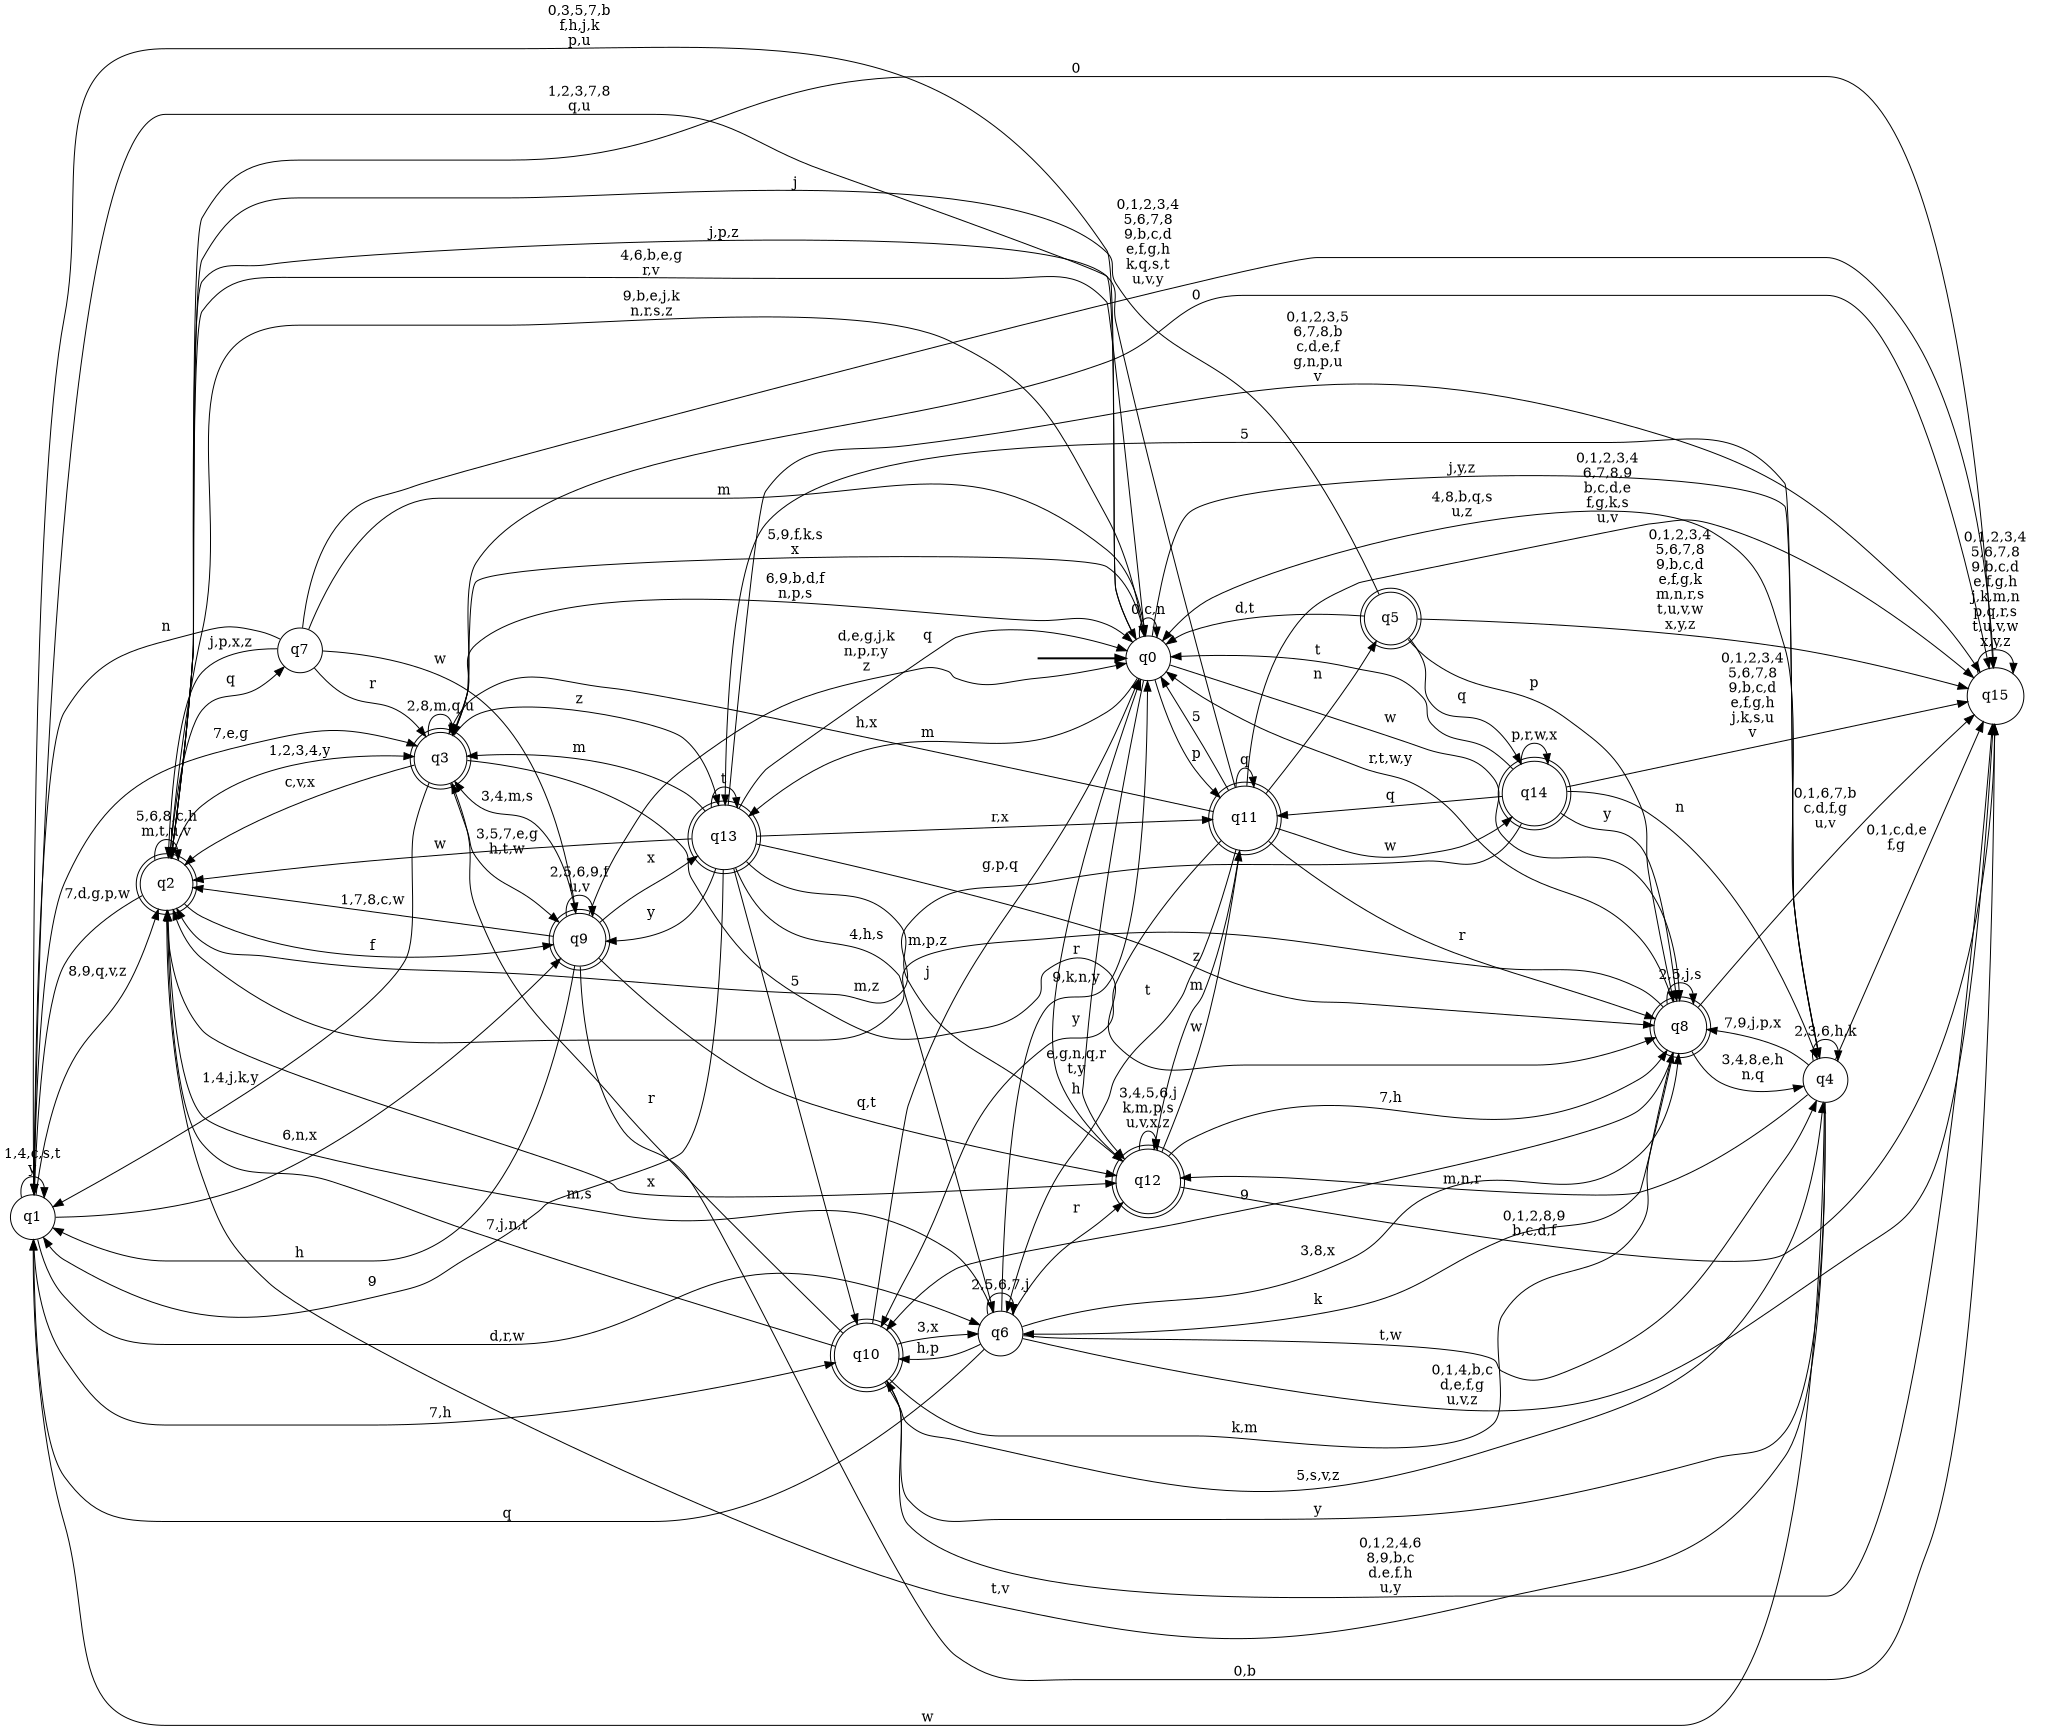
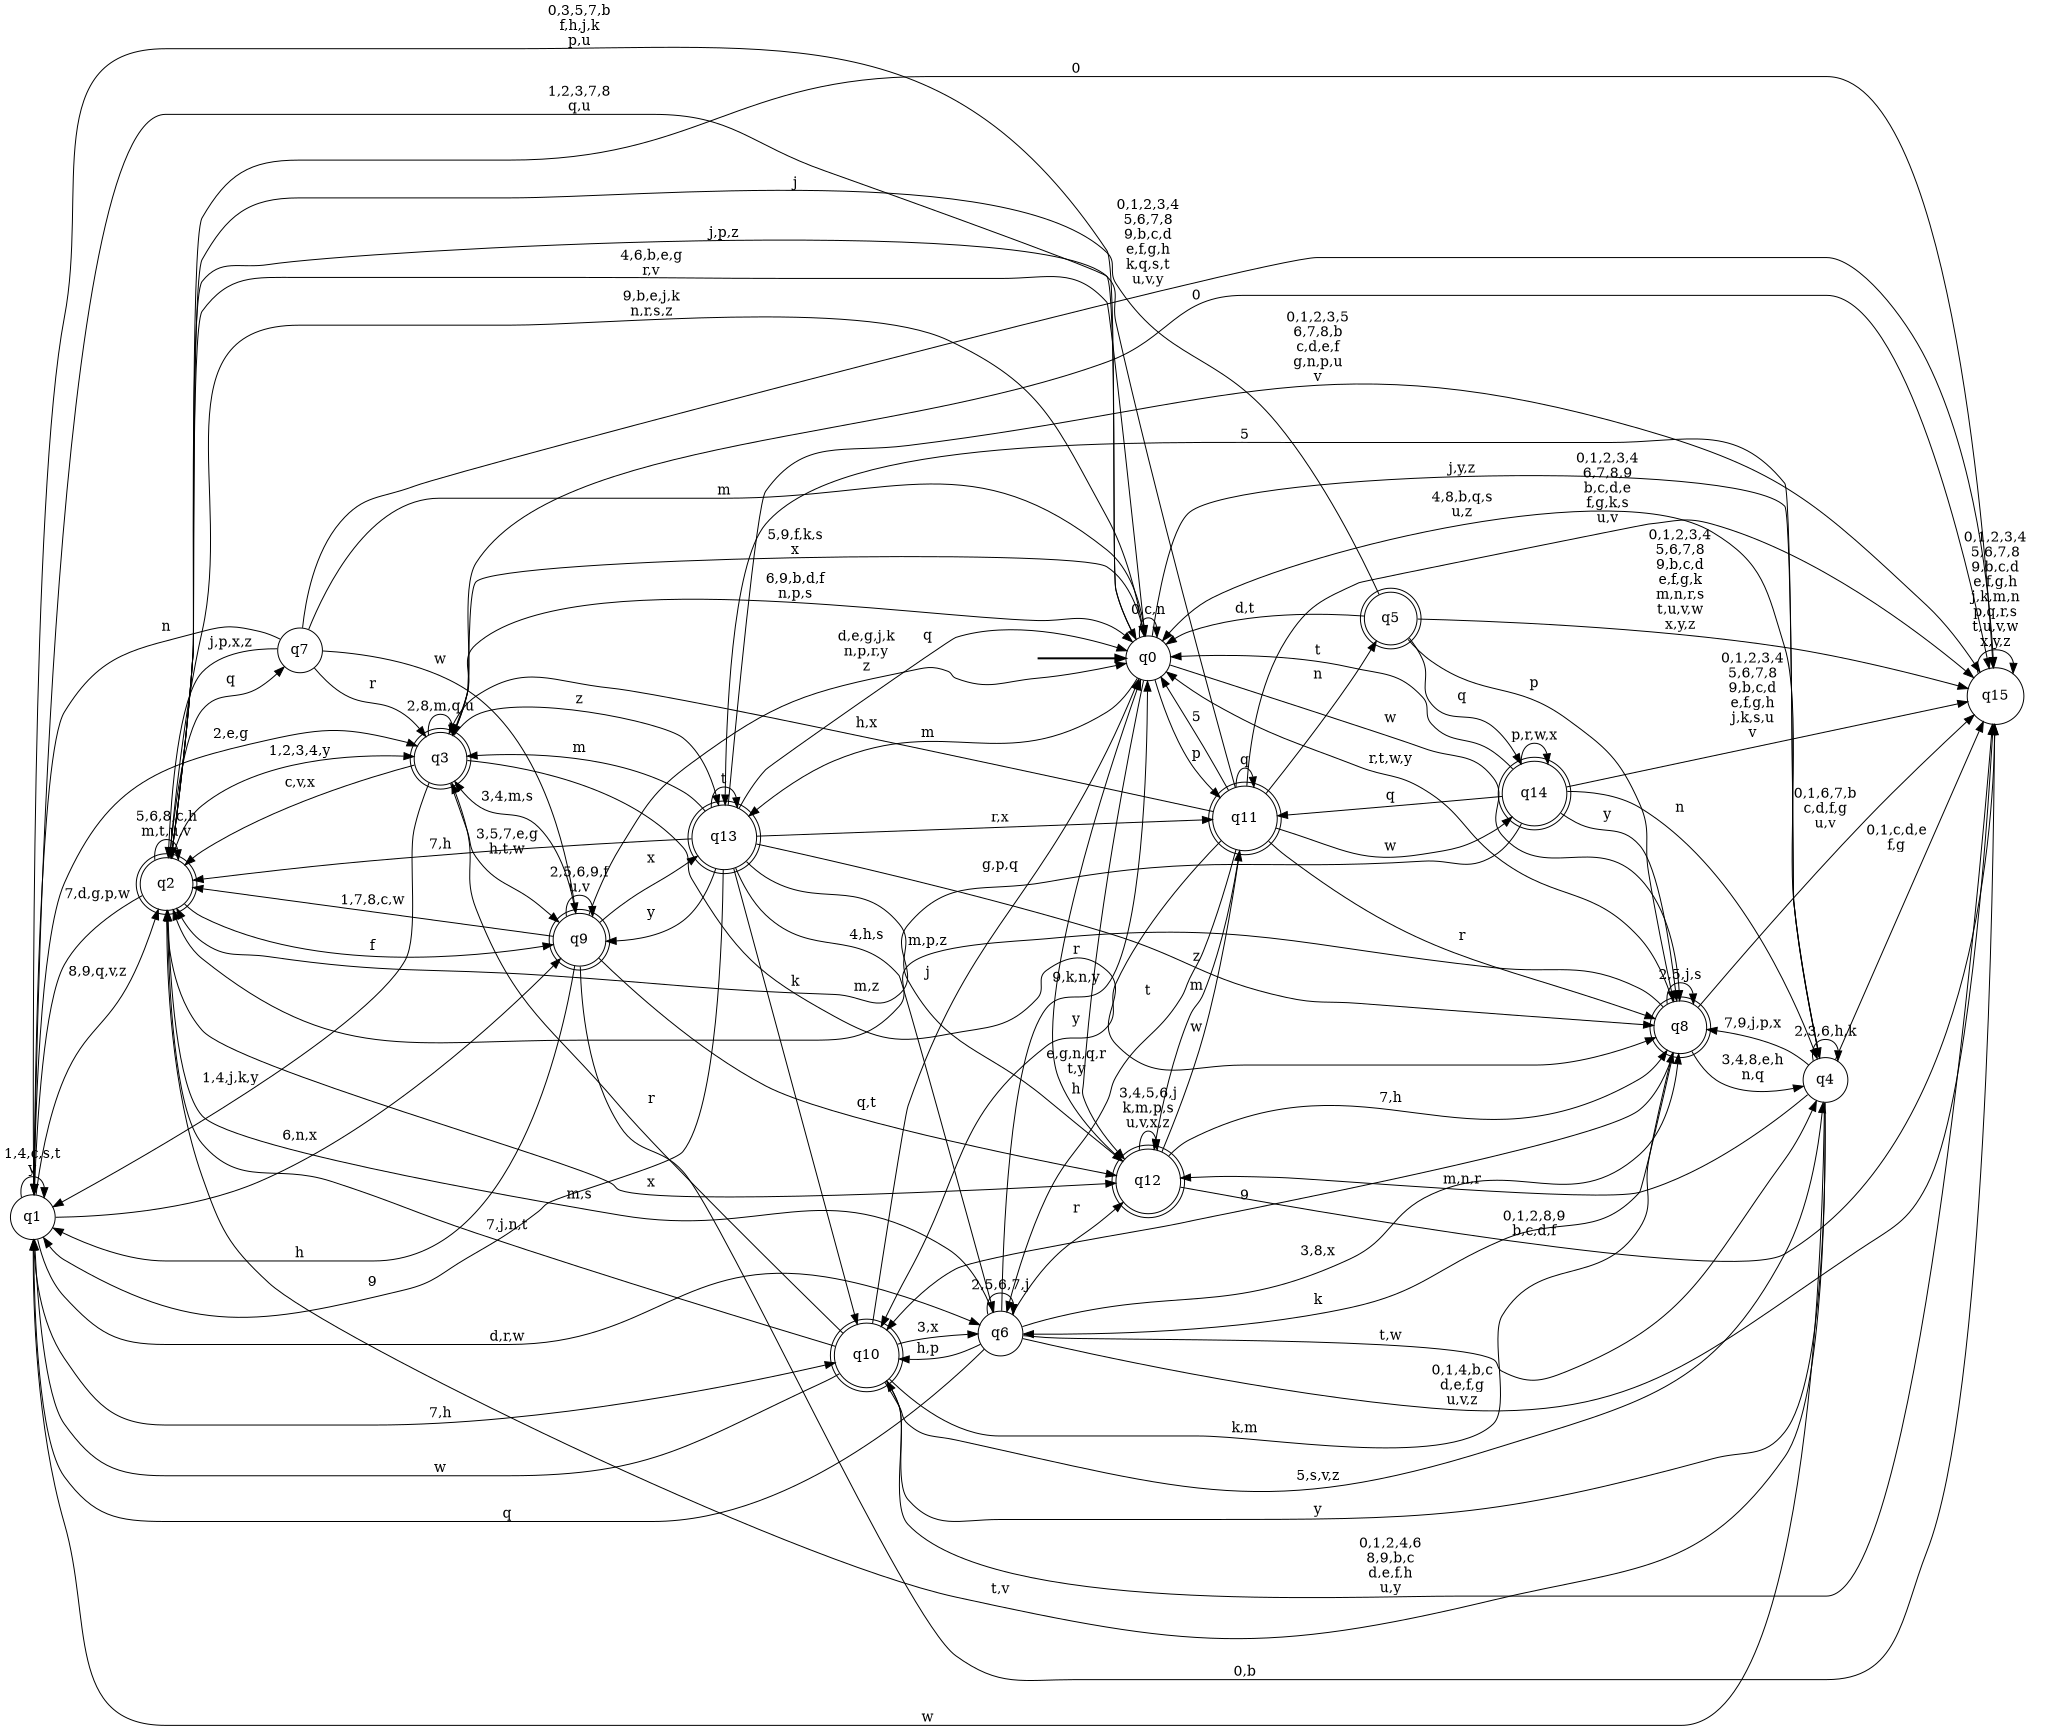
edge "q1" -> "q3": label "7,e,g" -> "2,e,g"
edge "q13" -> "q2": label "w" -> "7,h"
edge "q13" -> "q10": label "5" -> "k"
edge "q10" -> "q1": added, label "w"
